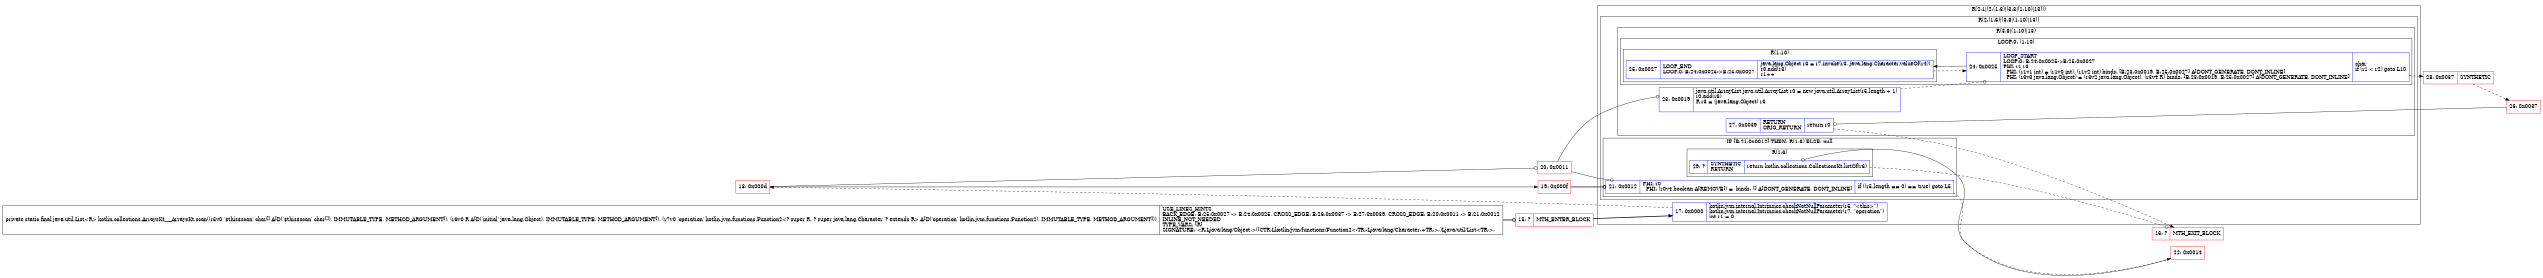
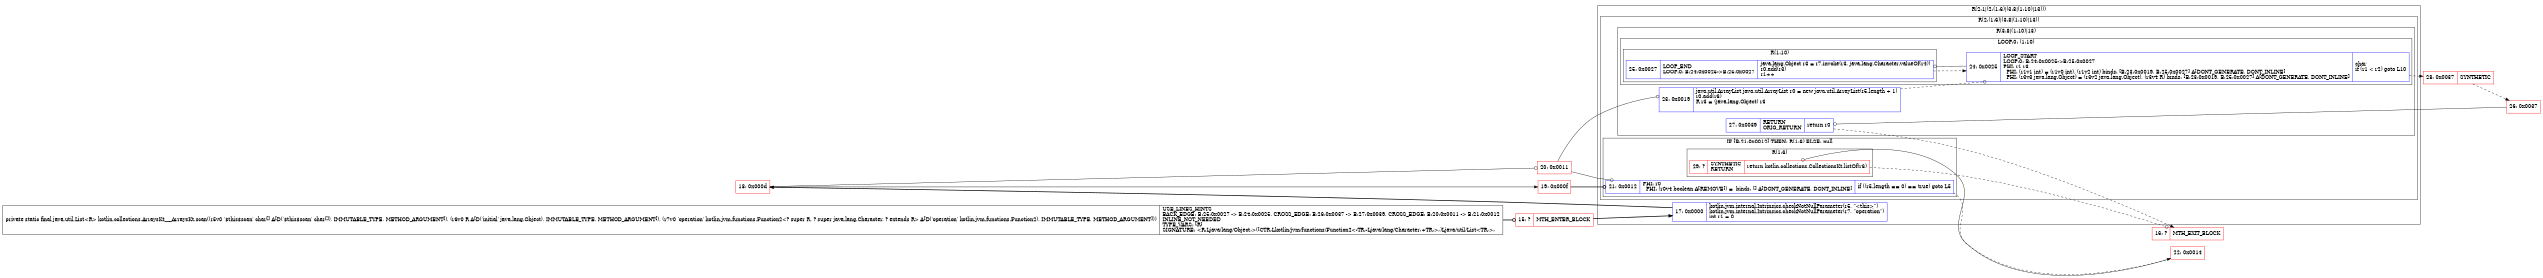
edge "24: 0x0025" -> "25: 0x0027": arrowhead normal -> odot
node "29: ?": color blue -> red
edge "17: 0x0000" -> "18: 0x000d": style dashed -> bold
